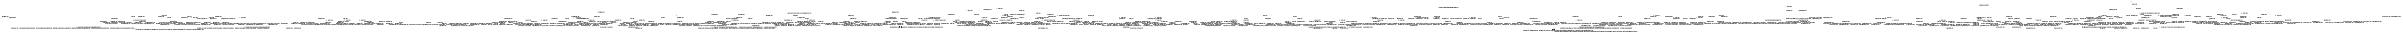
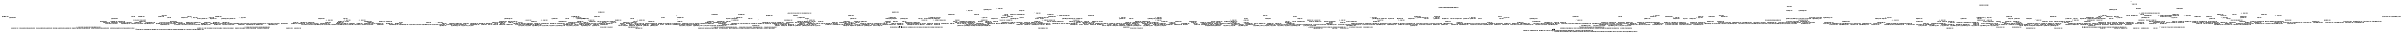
edge "s185" -> "s26": now "s185" -> "s49"
